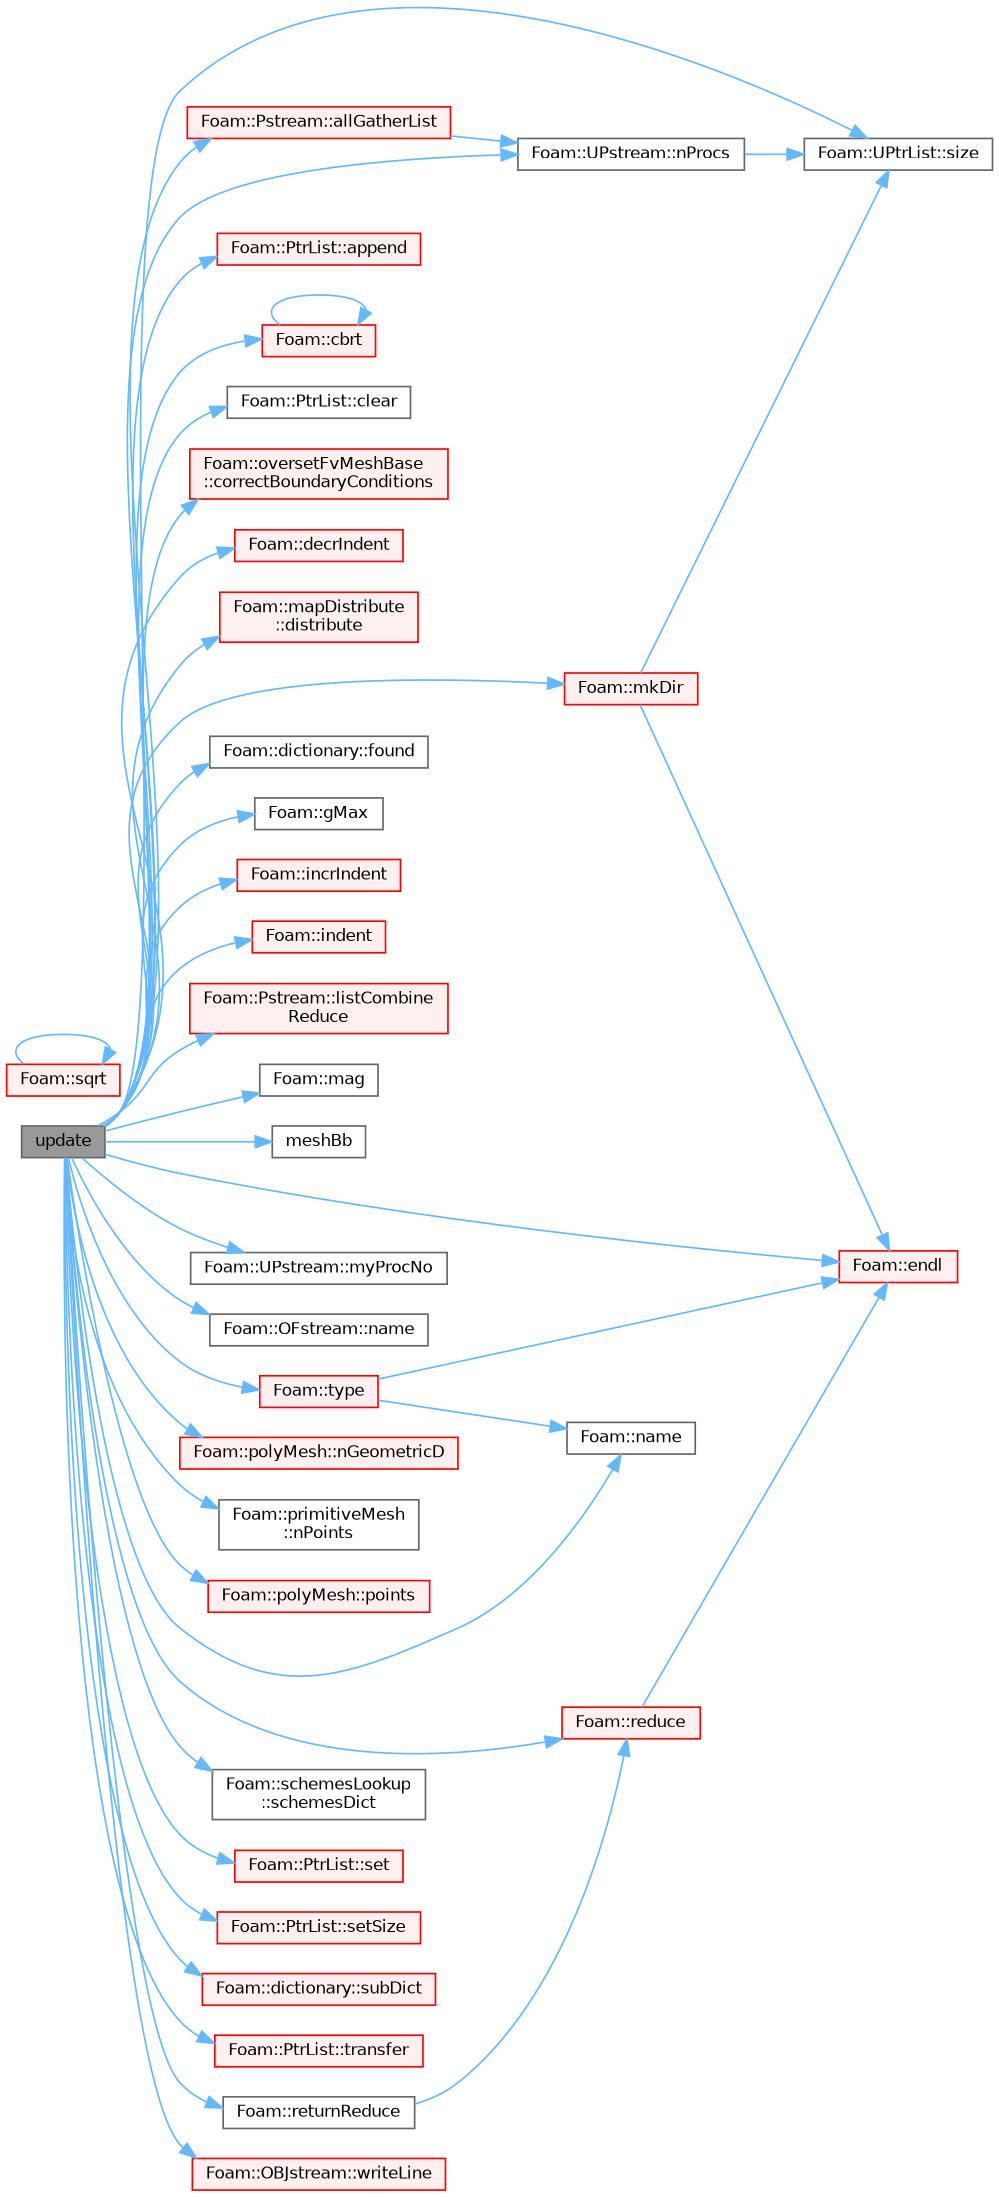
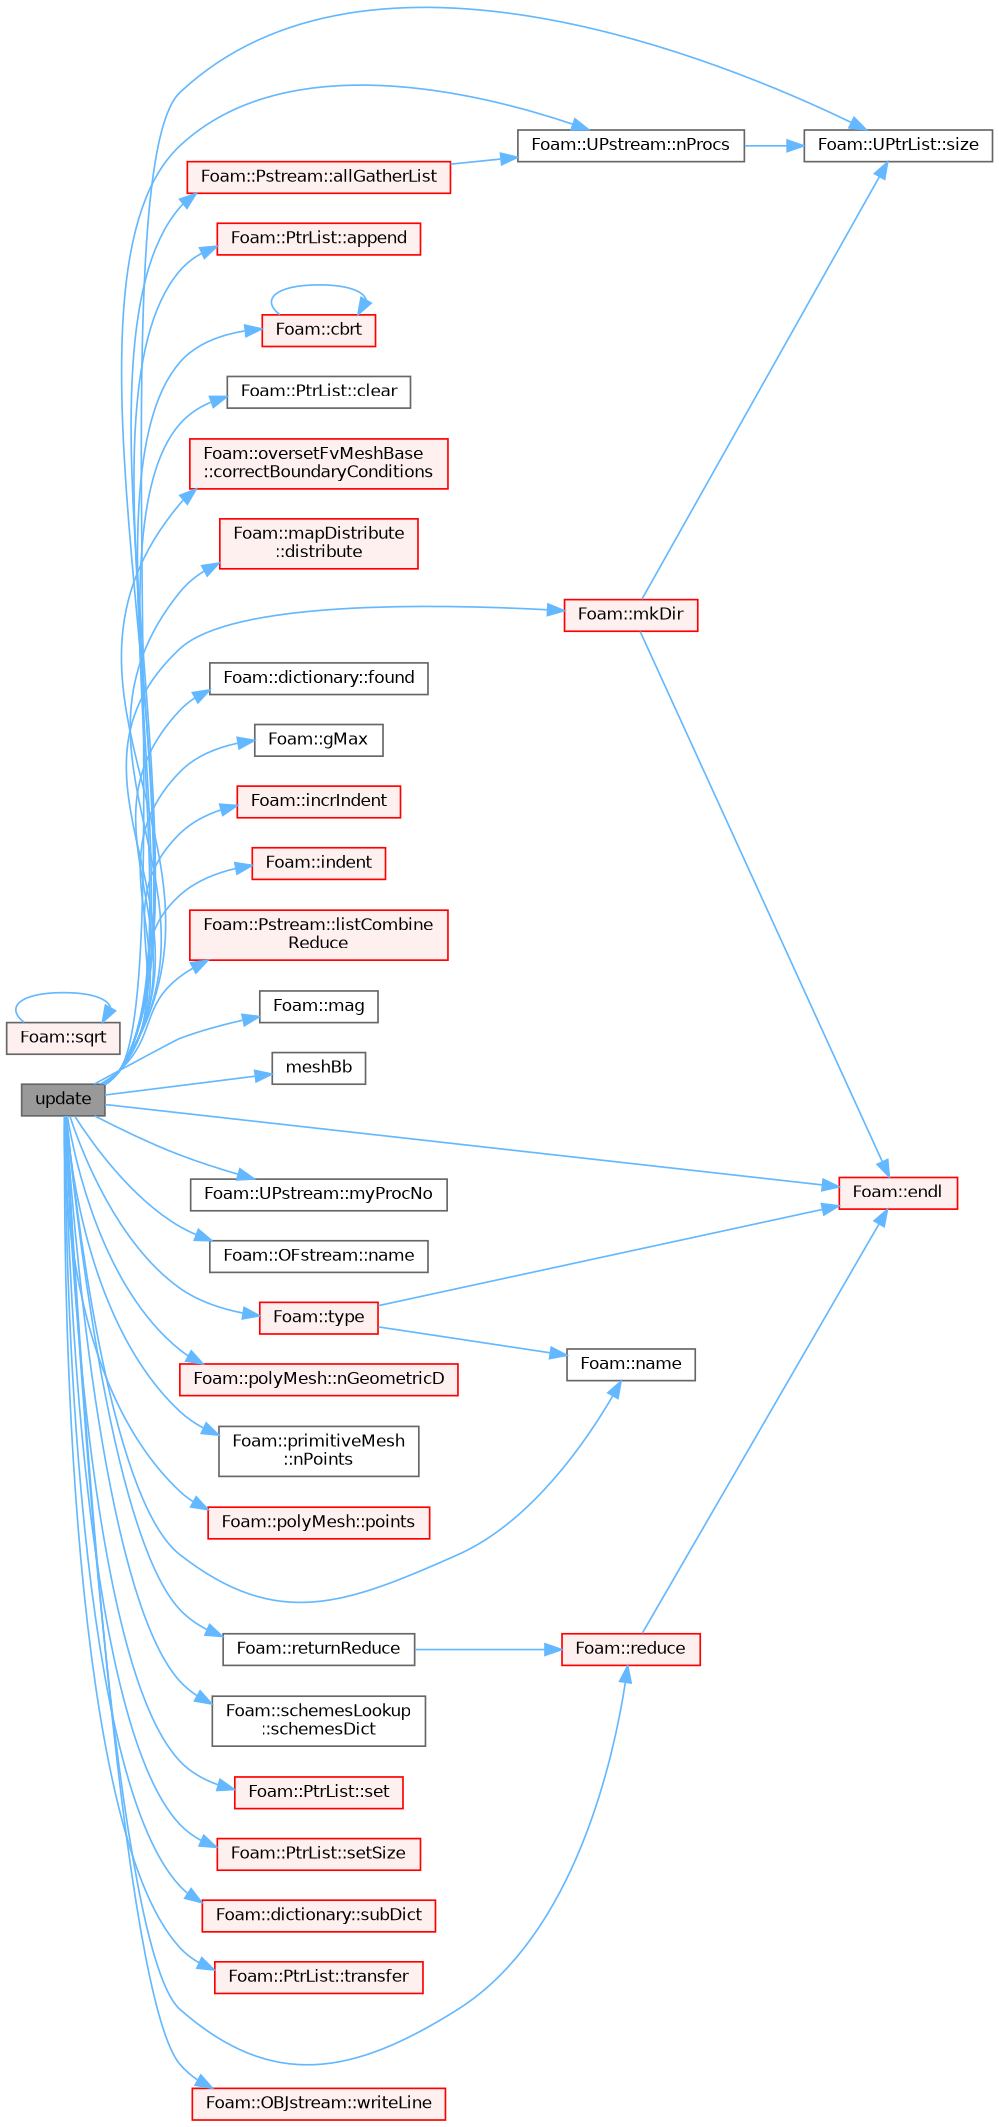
node "Foam::decrIndent": removed
node "Foam::sqrt": color red -> grey40
